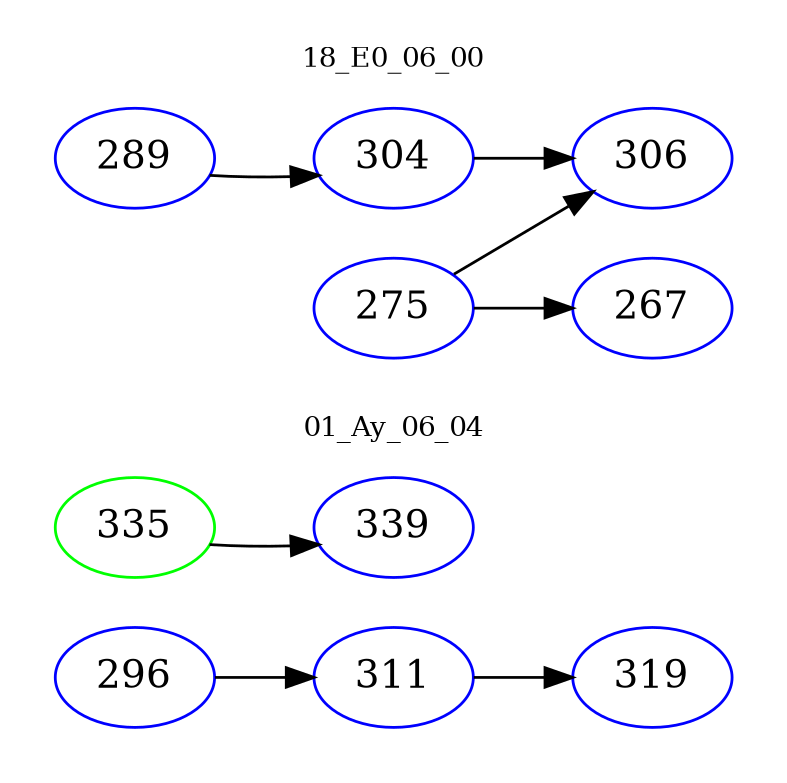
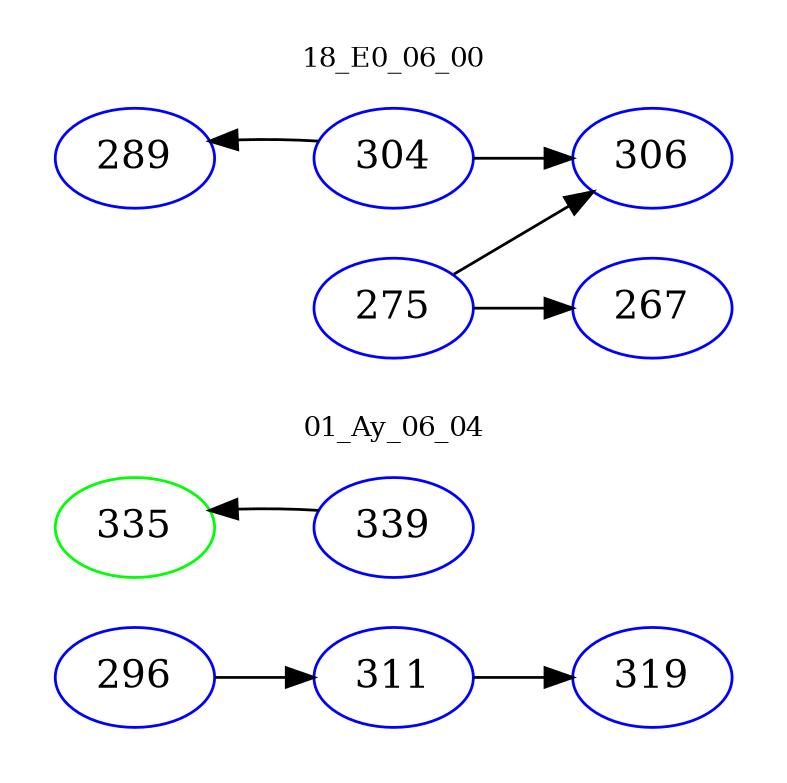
edge "289" -> "304": reversed
edge "335" -> "339": reversed
